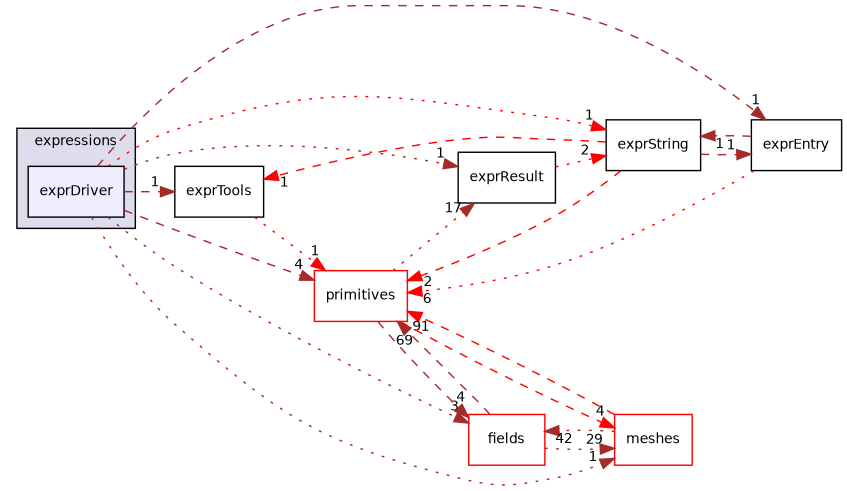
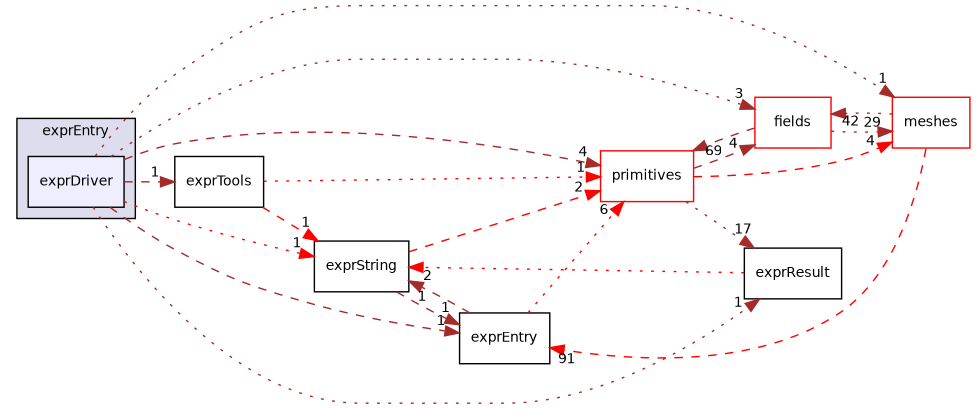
cluster "expressions": label "expressions" -> "exprEntry"
edge "exprString" -> "exprTools": reversed
edge "meshes" -> "primitives": now "meshes" -> "exprEntry"
